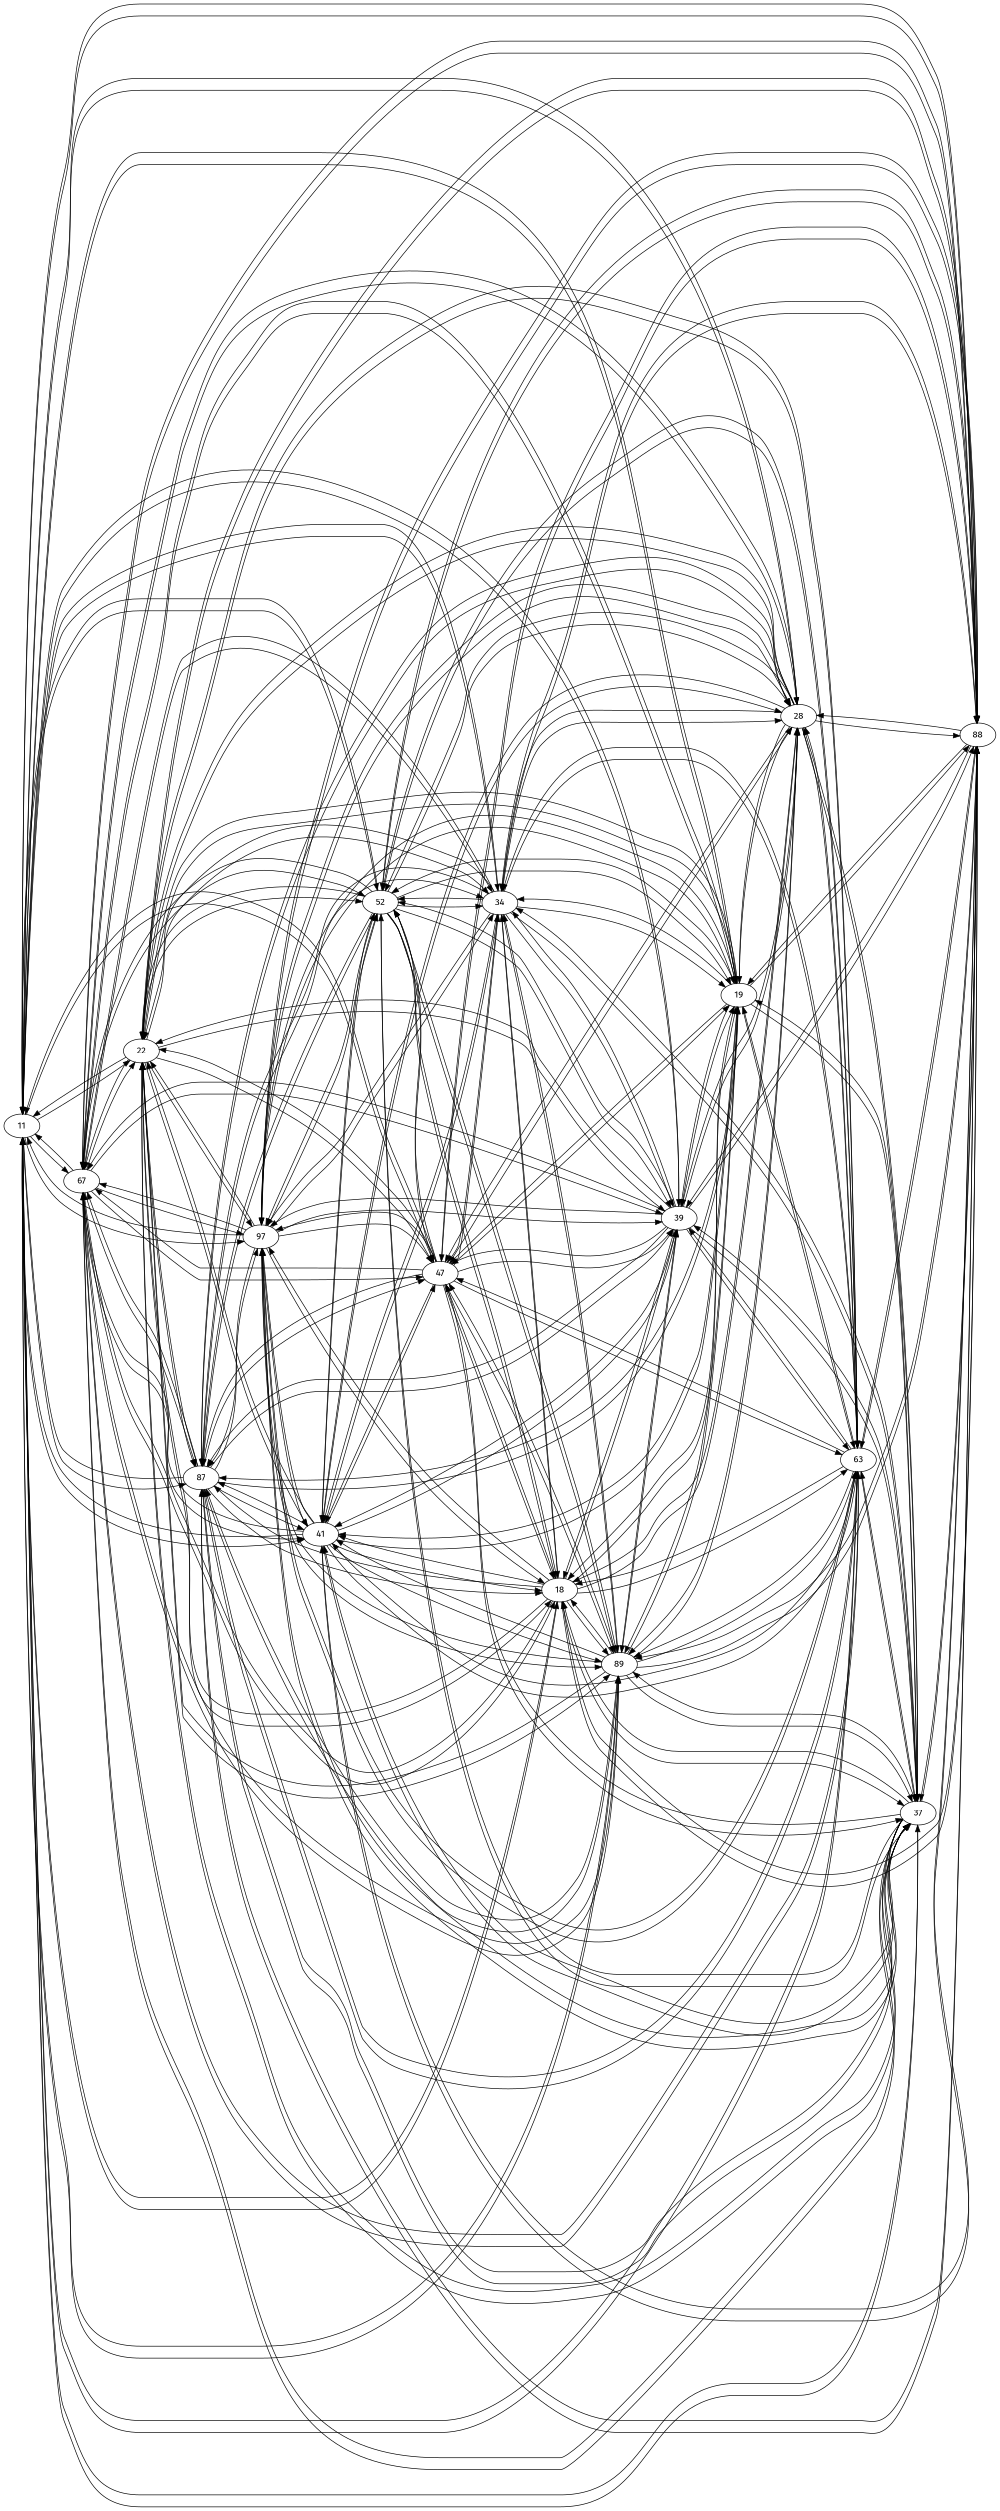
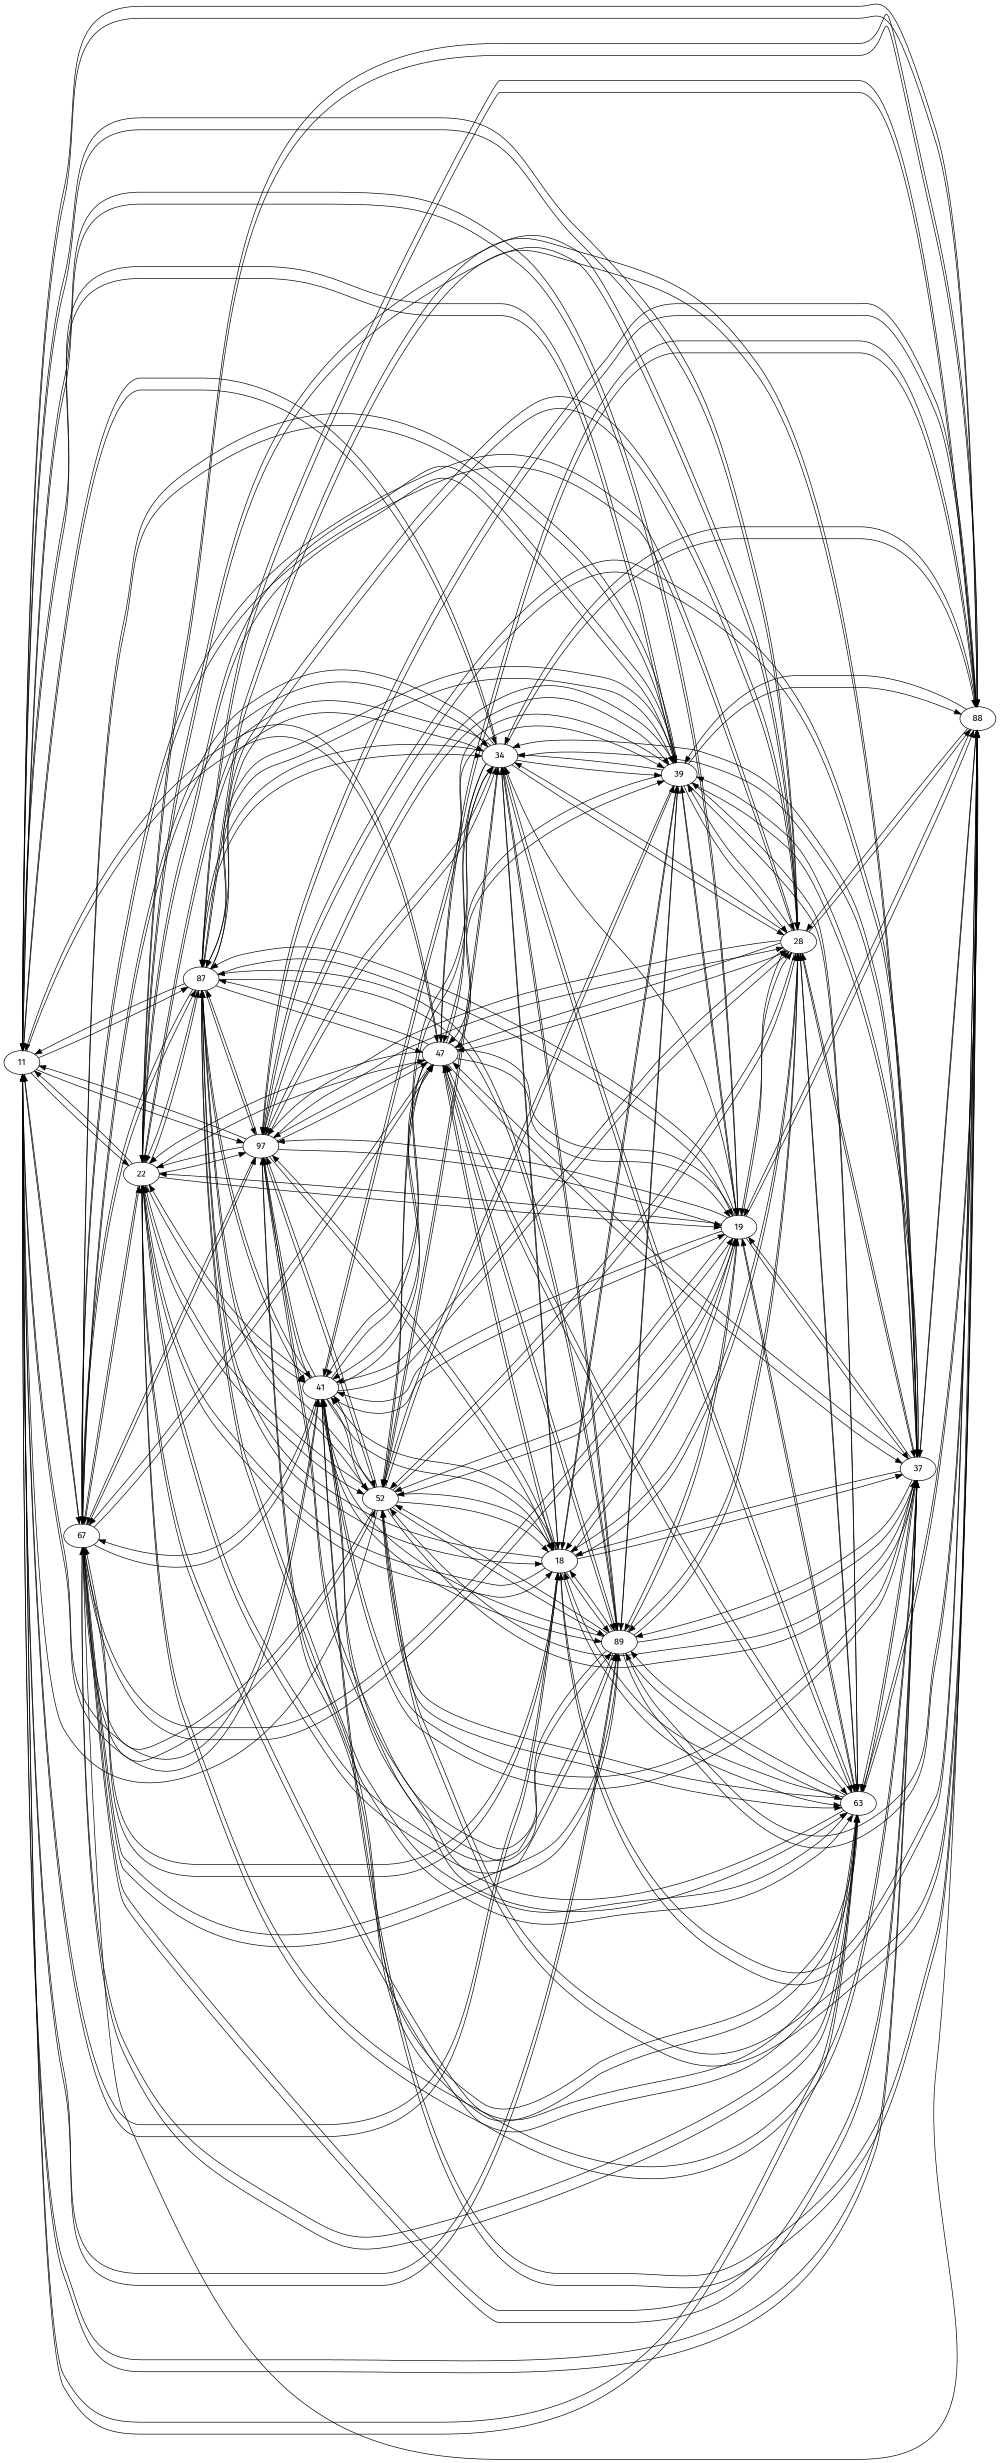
edge "88" -> "67": removed
edge "11" -> "52": removed
edge "34" -> "19": removed
